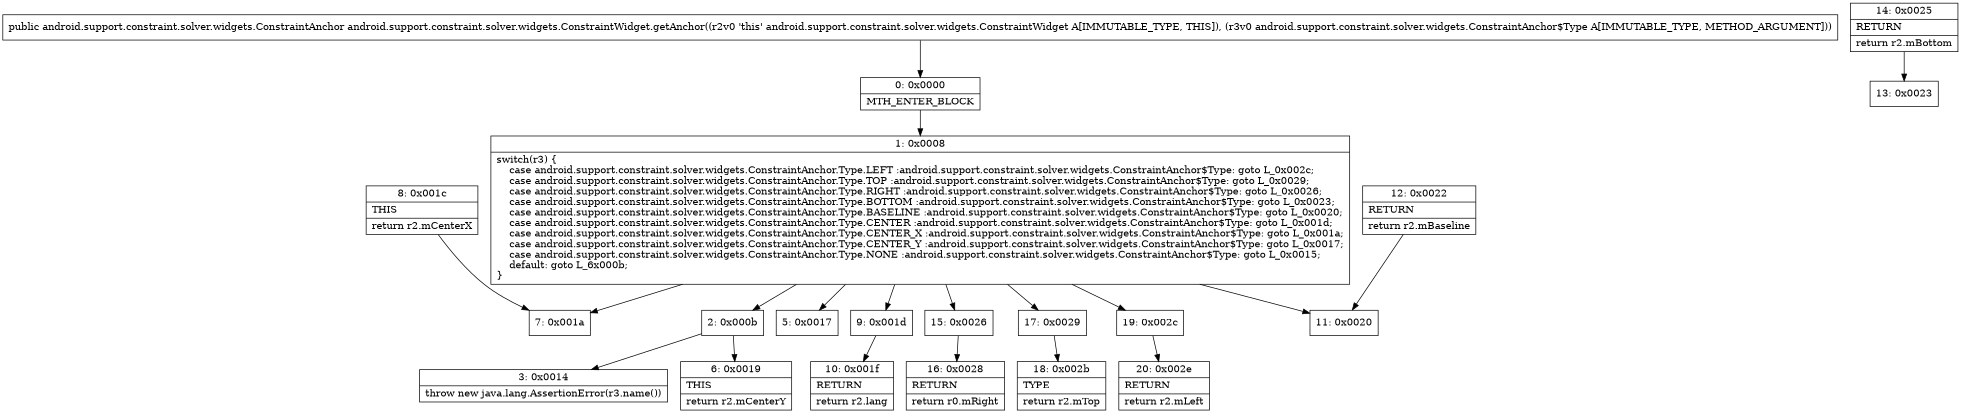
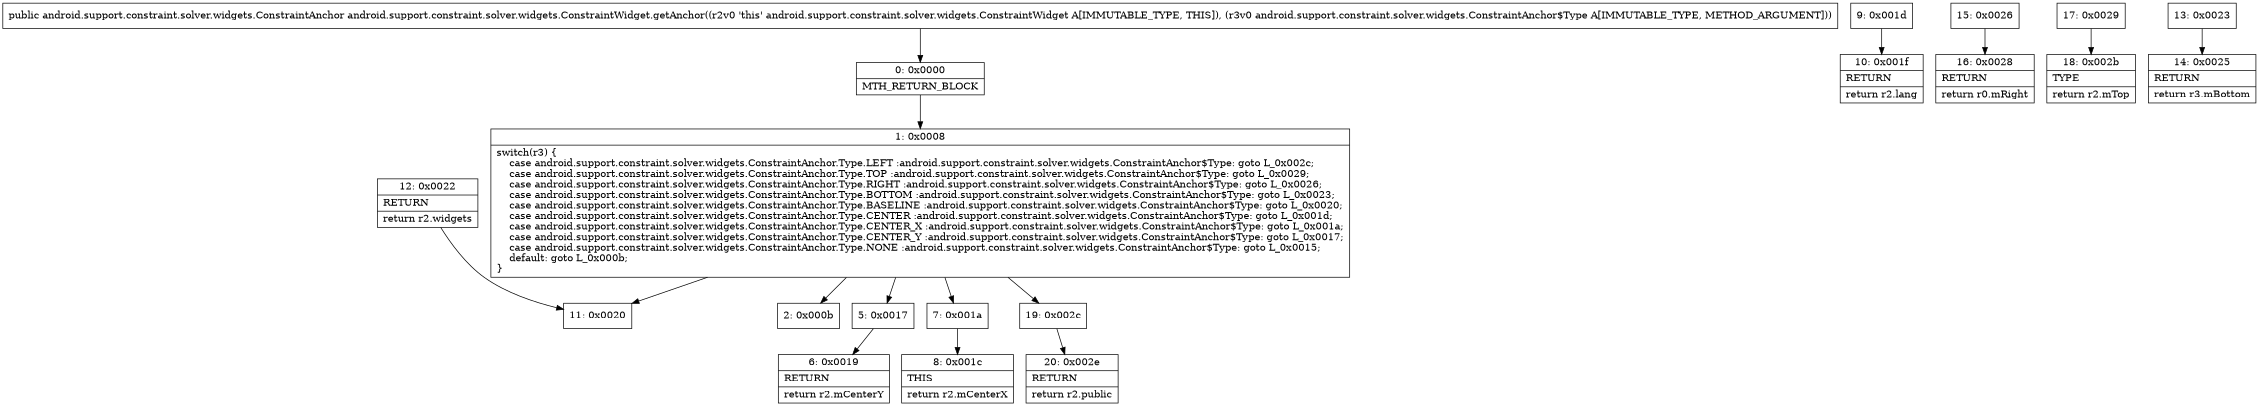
node "14: 0x0025": text "return r2.mBottom" -> "return r3.mBottom"
edge "14: 0x0025" -> "13: 0x0023": reversed
node "0: 0x0000": text "MTH_ENTER_BLOCK" -> "MTH_RETURN_BLOCK"
node "12: 0x0022": text "return r2.mBaseline" -> "return r2.widgets"
node "1: 0x0008": text "default: goto L_6x000b;" -> "default: goto L_0x000b;"
edge "8: 0x001c" -> "7: 0x001a": reversed
edge "1: 0x0008" -> "9: 0x001d": removed
edge "1: 0x0008" -> "15: 0x0026": removed
edge "1: 0x0008" -> "17: 0x0029": removed
edge "2: 0x000b" -> "6: 0x0019": now "5: 0x0017" -> "6: 0x0019"
node "6: 0x0019": text "THIS" -> "RETURN"
node "3: 0x0014": removed
node "20: 0x002e": text "return r2.mLeft" -> "return r2.public"
